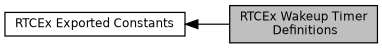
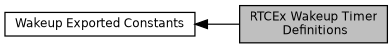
node "RTCEx Exported Constants": label "RTCEx Exported Constants" -> "Wakeup Exported Constants"
